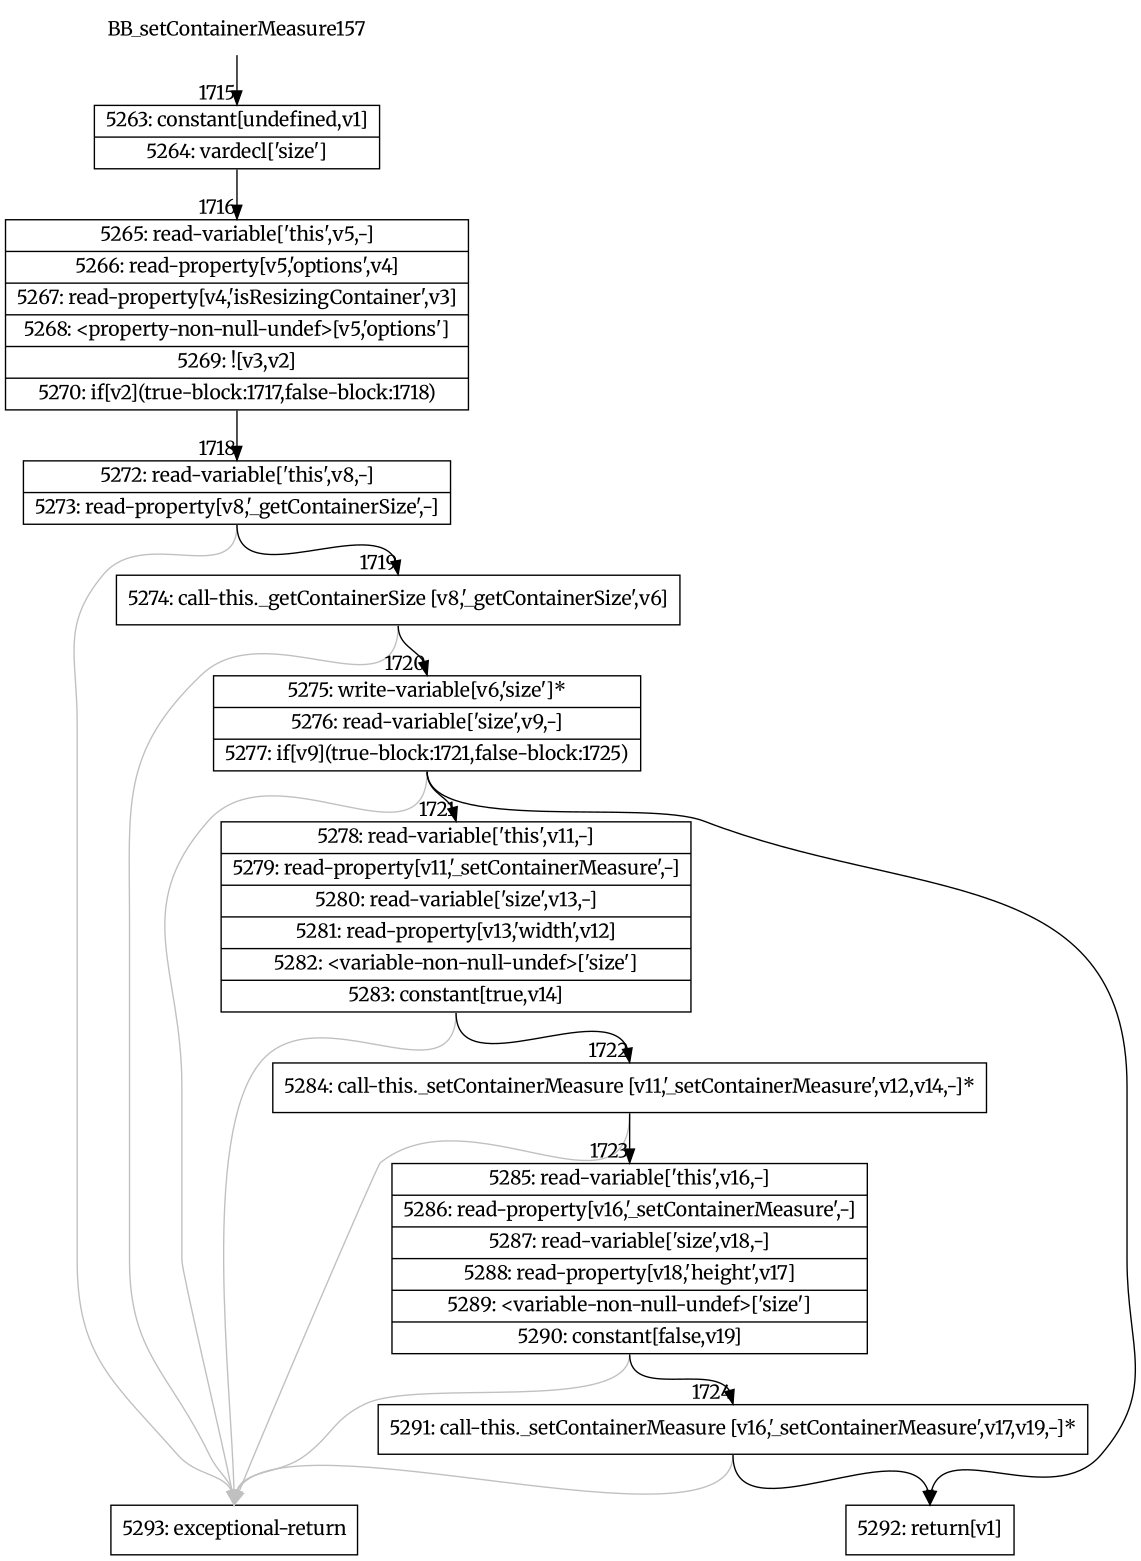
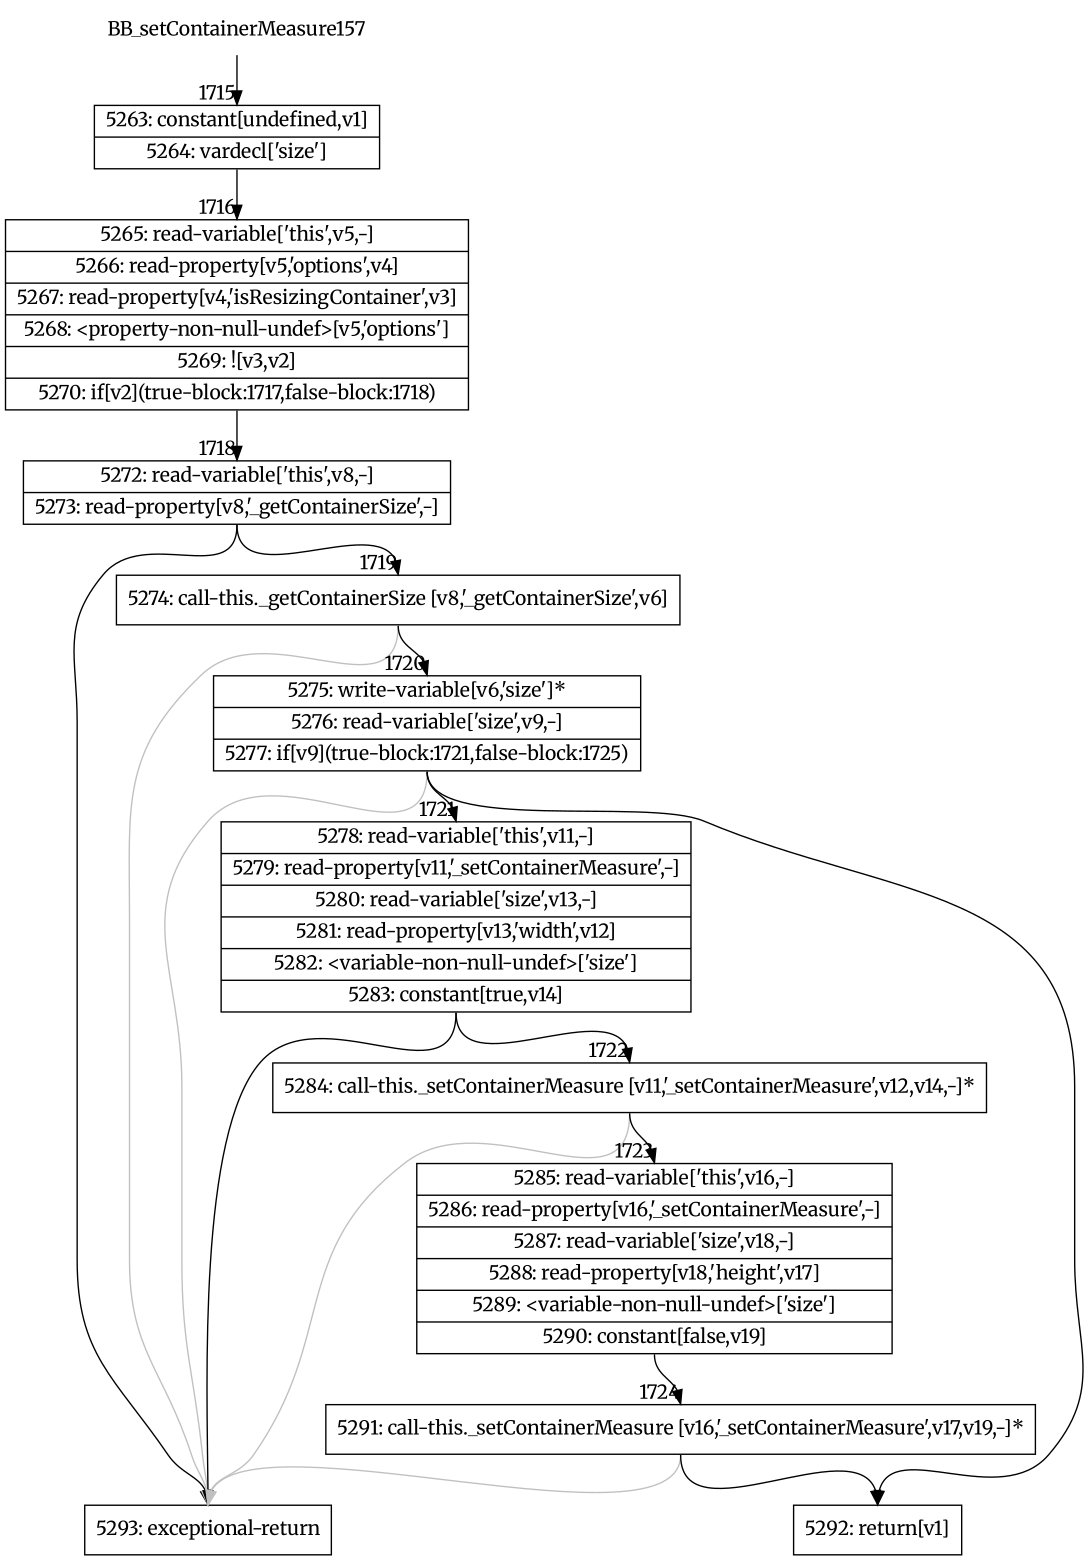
edge "5272: read-variable['this',v8,-]" -> "5293: exceptional-return": color gray -> black
edge "5278: read-variable['this',v11,-]" -> "5293: exceptional-return": color gray -> black
edge "5285: read-variable['this',v16,-]" -> "5293: exceptional-return": removed
